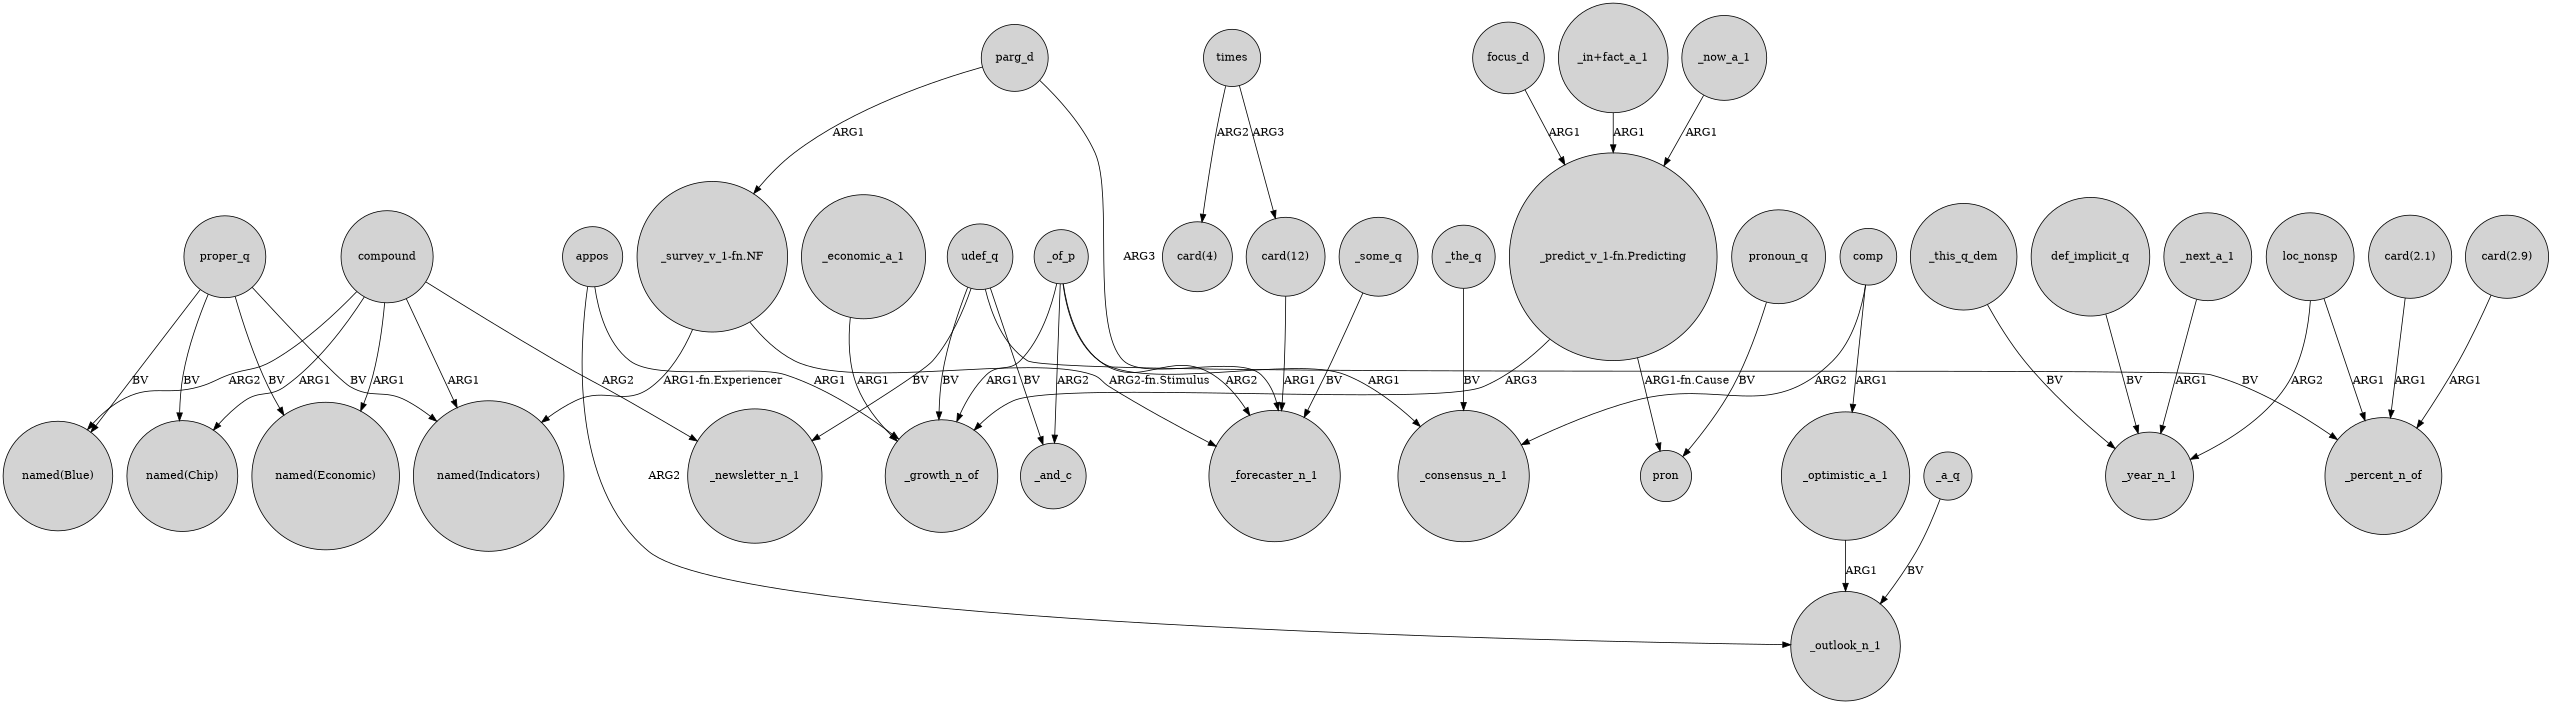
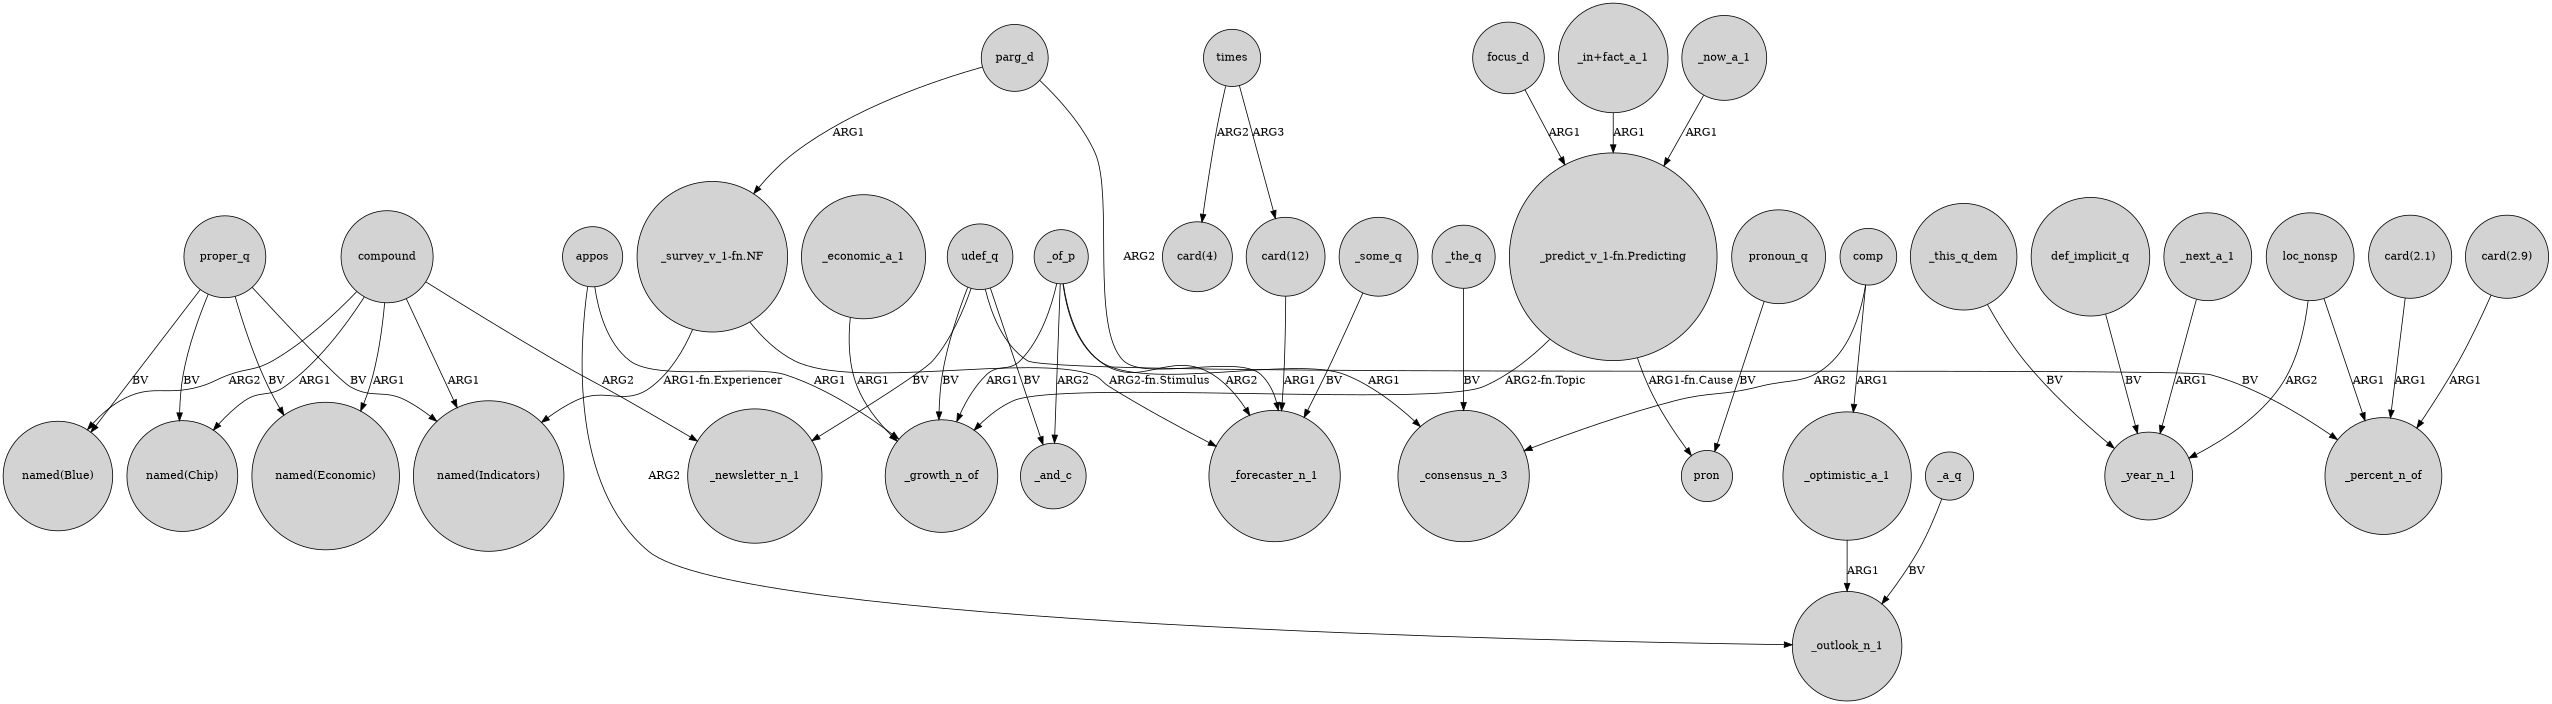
edge "parg_d" -> "_forecaster_n_1": label "ARG3" -> "ARG2"
edge "_predict_v_1-fn.Predicting" -> "_growth_n_of": label "ARG3" -> "ARG2-fn.Topic"
node "_consensus_n_1": label "_consensus_n_1" -> "_consensus_n_3"
